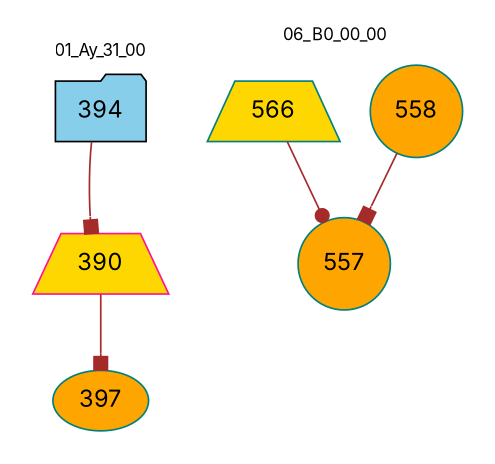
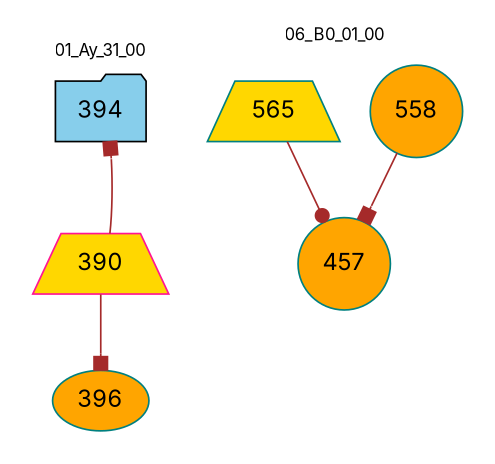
cluster "06_B0_00_00": label "06_B0_00_00" -> "06_B0_01_00"
node "566": label "566" -> "565"
edge "394" -> "390": reversed
node "557": label "557" -> "457"
node "397": label "397" -> "396"
